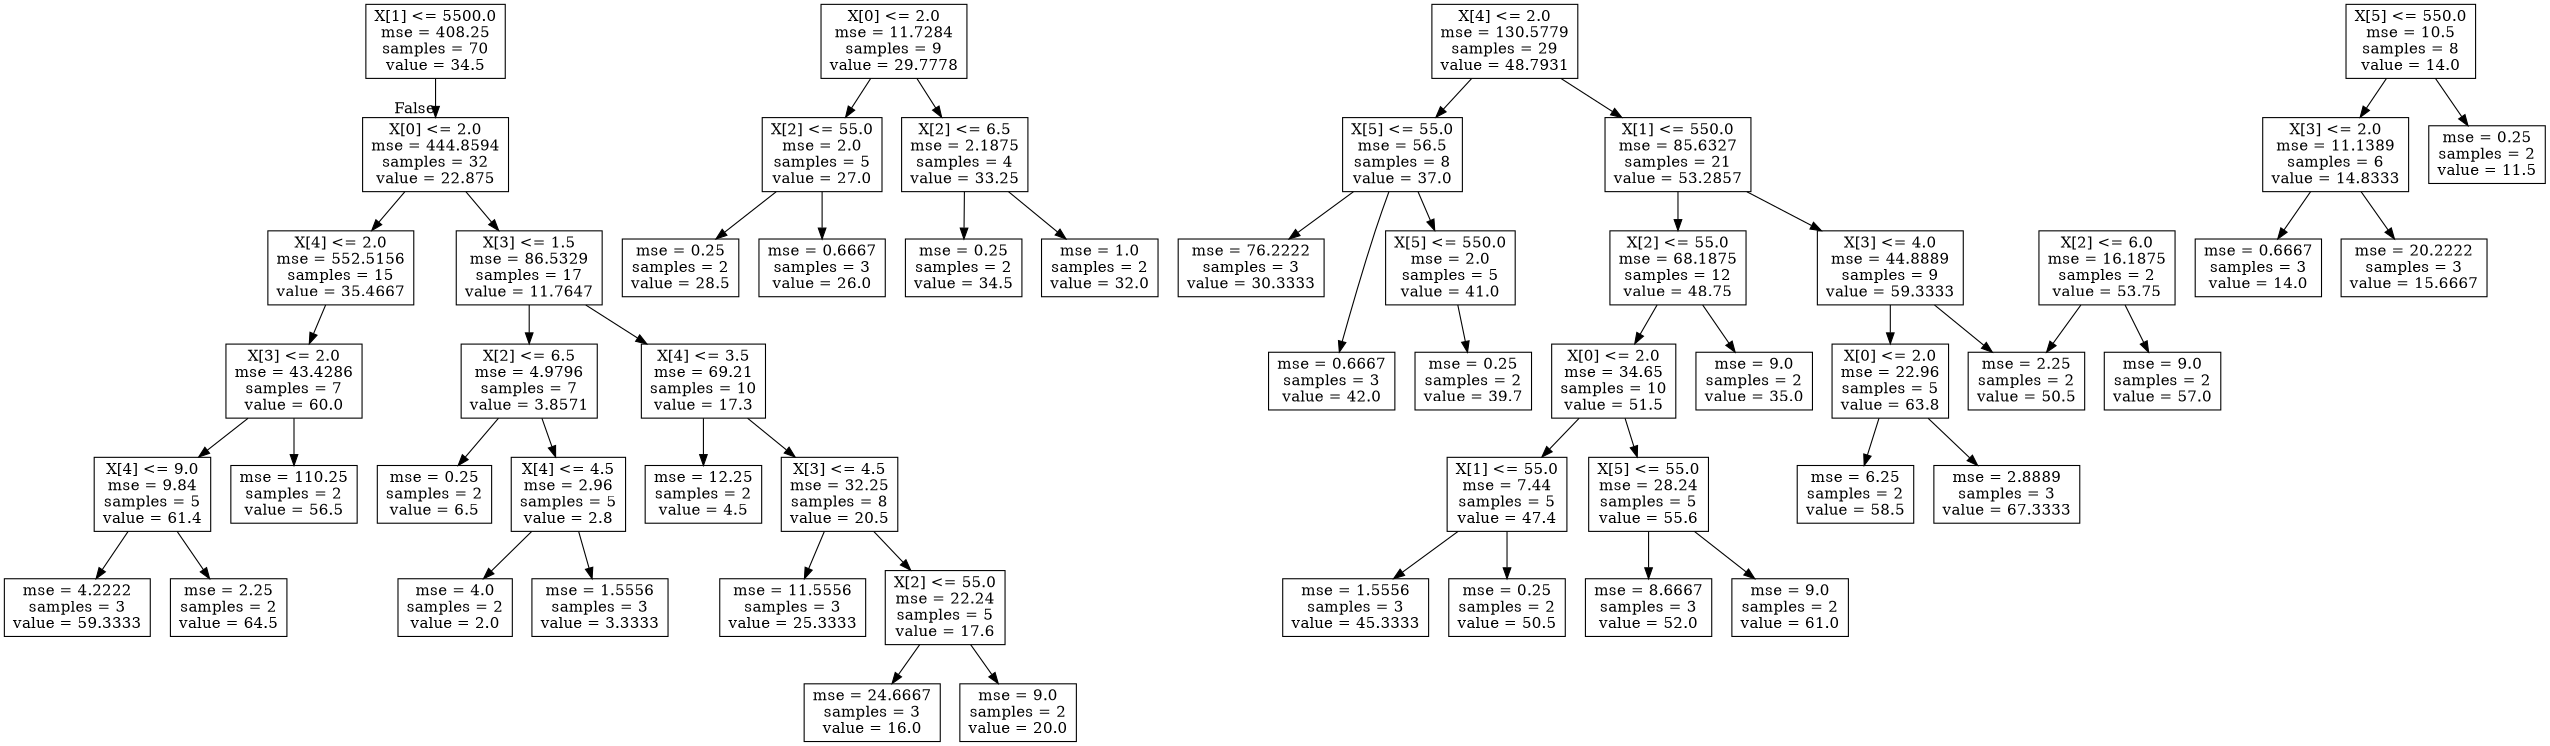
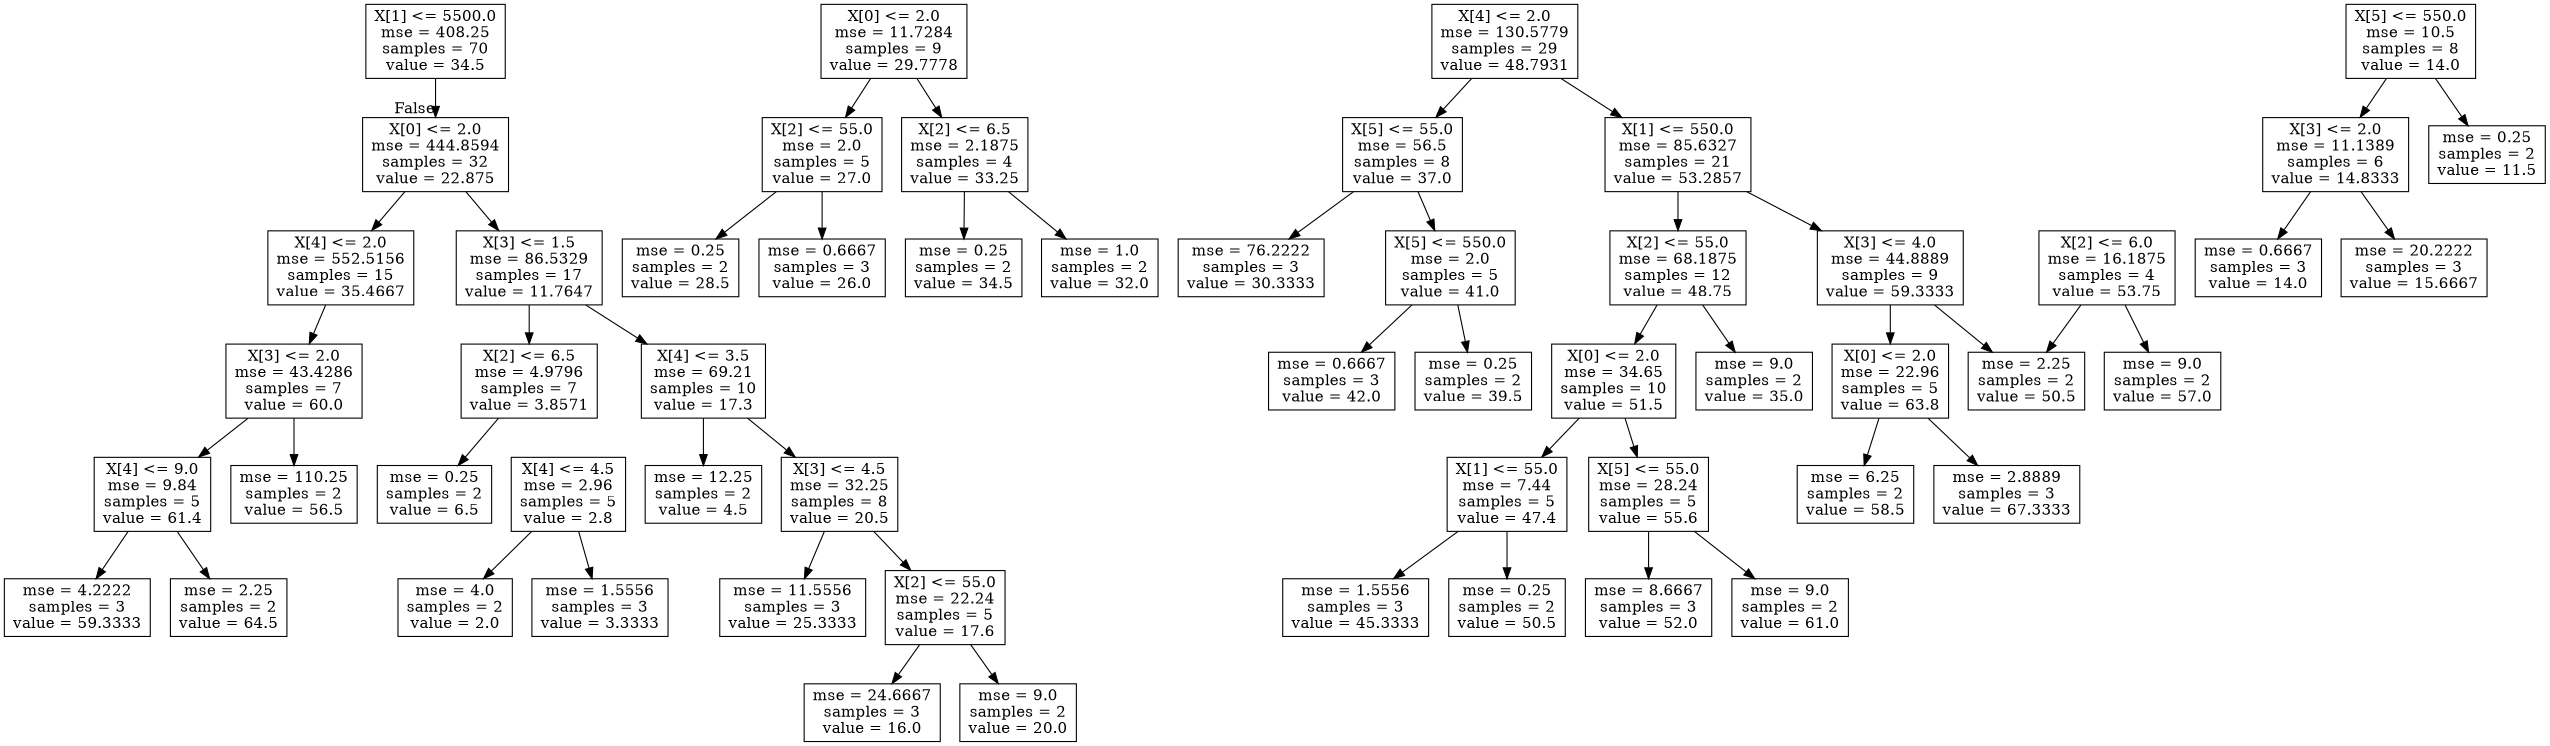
edge "X[5] <= 55.0 mse = 56.5 samples = 8 value = 37.0" -> "mse = 0.6667 samples = 3 value = 42.0": now "X[5] <= 550.0 mse = 2.0 samples = 5 value = 41.0" -> "mse = 0.6667 samples = 3 value = 42.0"
node "X[2] <= 6.0 mse = 16.1875 samples = 2 value = 53.75": label "X[2] <= 6.0 mse = 16.1875 samples = 2 value = 53.75" -> "X[2] <= 6.0 mse = 16.1875 samples = 4 value = 53.75"
node "mse = 0.25 samples = 2 value = 39.7": label "mse = 0.25 samples = 2 value = 39.7" -> "mse = 0.25 samples = 2 value = 39.5"
edge "X[2] <= 6.5 mse = 4.9796 samples = 7 value = 3.8571" -> "X[4] <= 4.5 mse = 2.96 samples = 5 value = 2.8": removed
